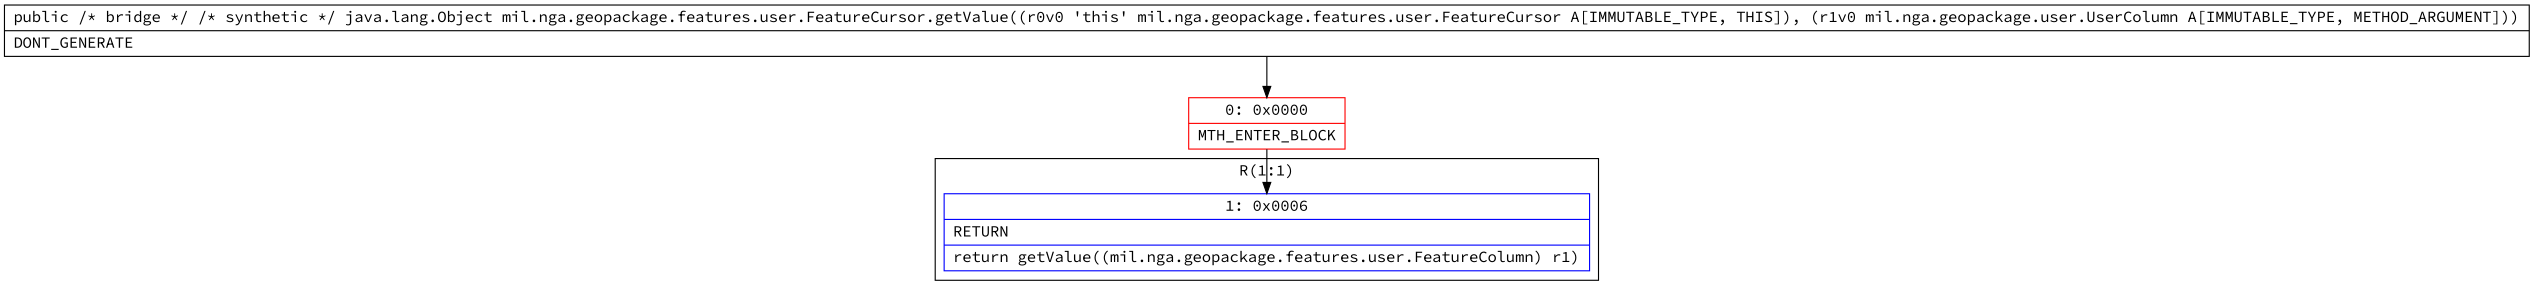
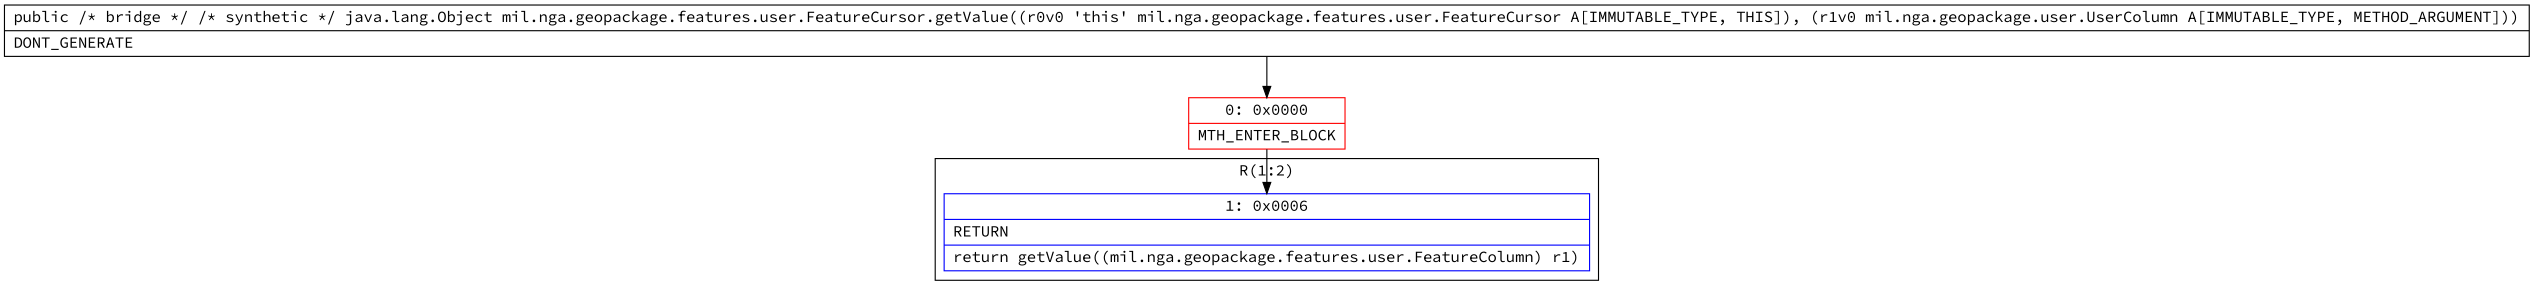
cluster "R(1:1)": label "R(1:1)" -> "R(1:2)"
